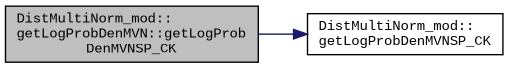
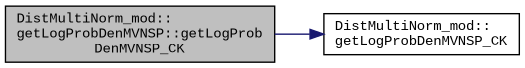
node "DistMultiNorm_mod:: getLogProbDenMVN::getLogProb DenMVNSP_CK": label "DistMultiNorm_mod:: getLogProbDenMVN::getLogProb DenMVNSP_CK" -> "DistMultiNorm_mod:: getLogProbDenMVNSP::getLogProb DenMVNSP_CK"
